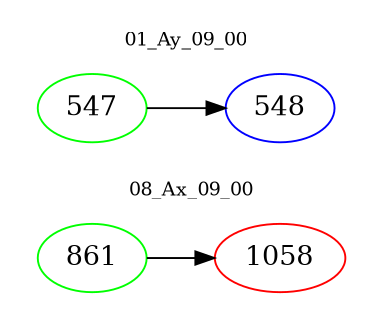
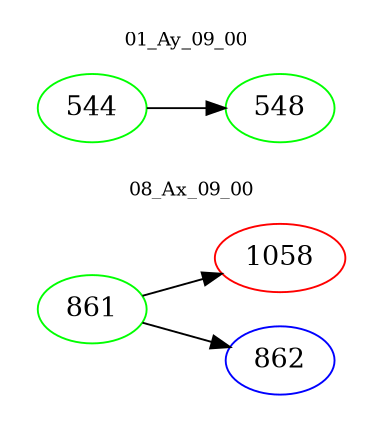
node "547": label "547" -> "544"
node "548": color blue -> green
node "862": added
